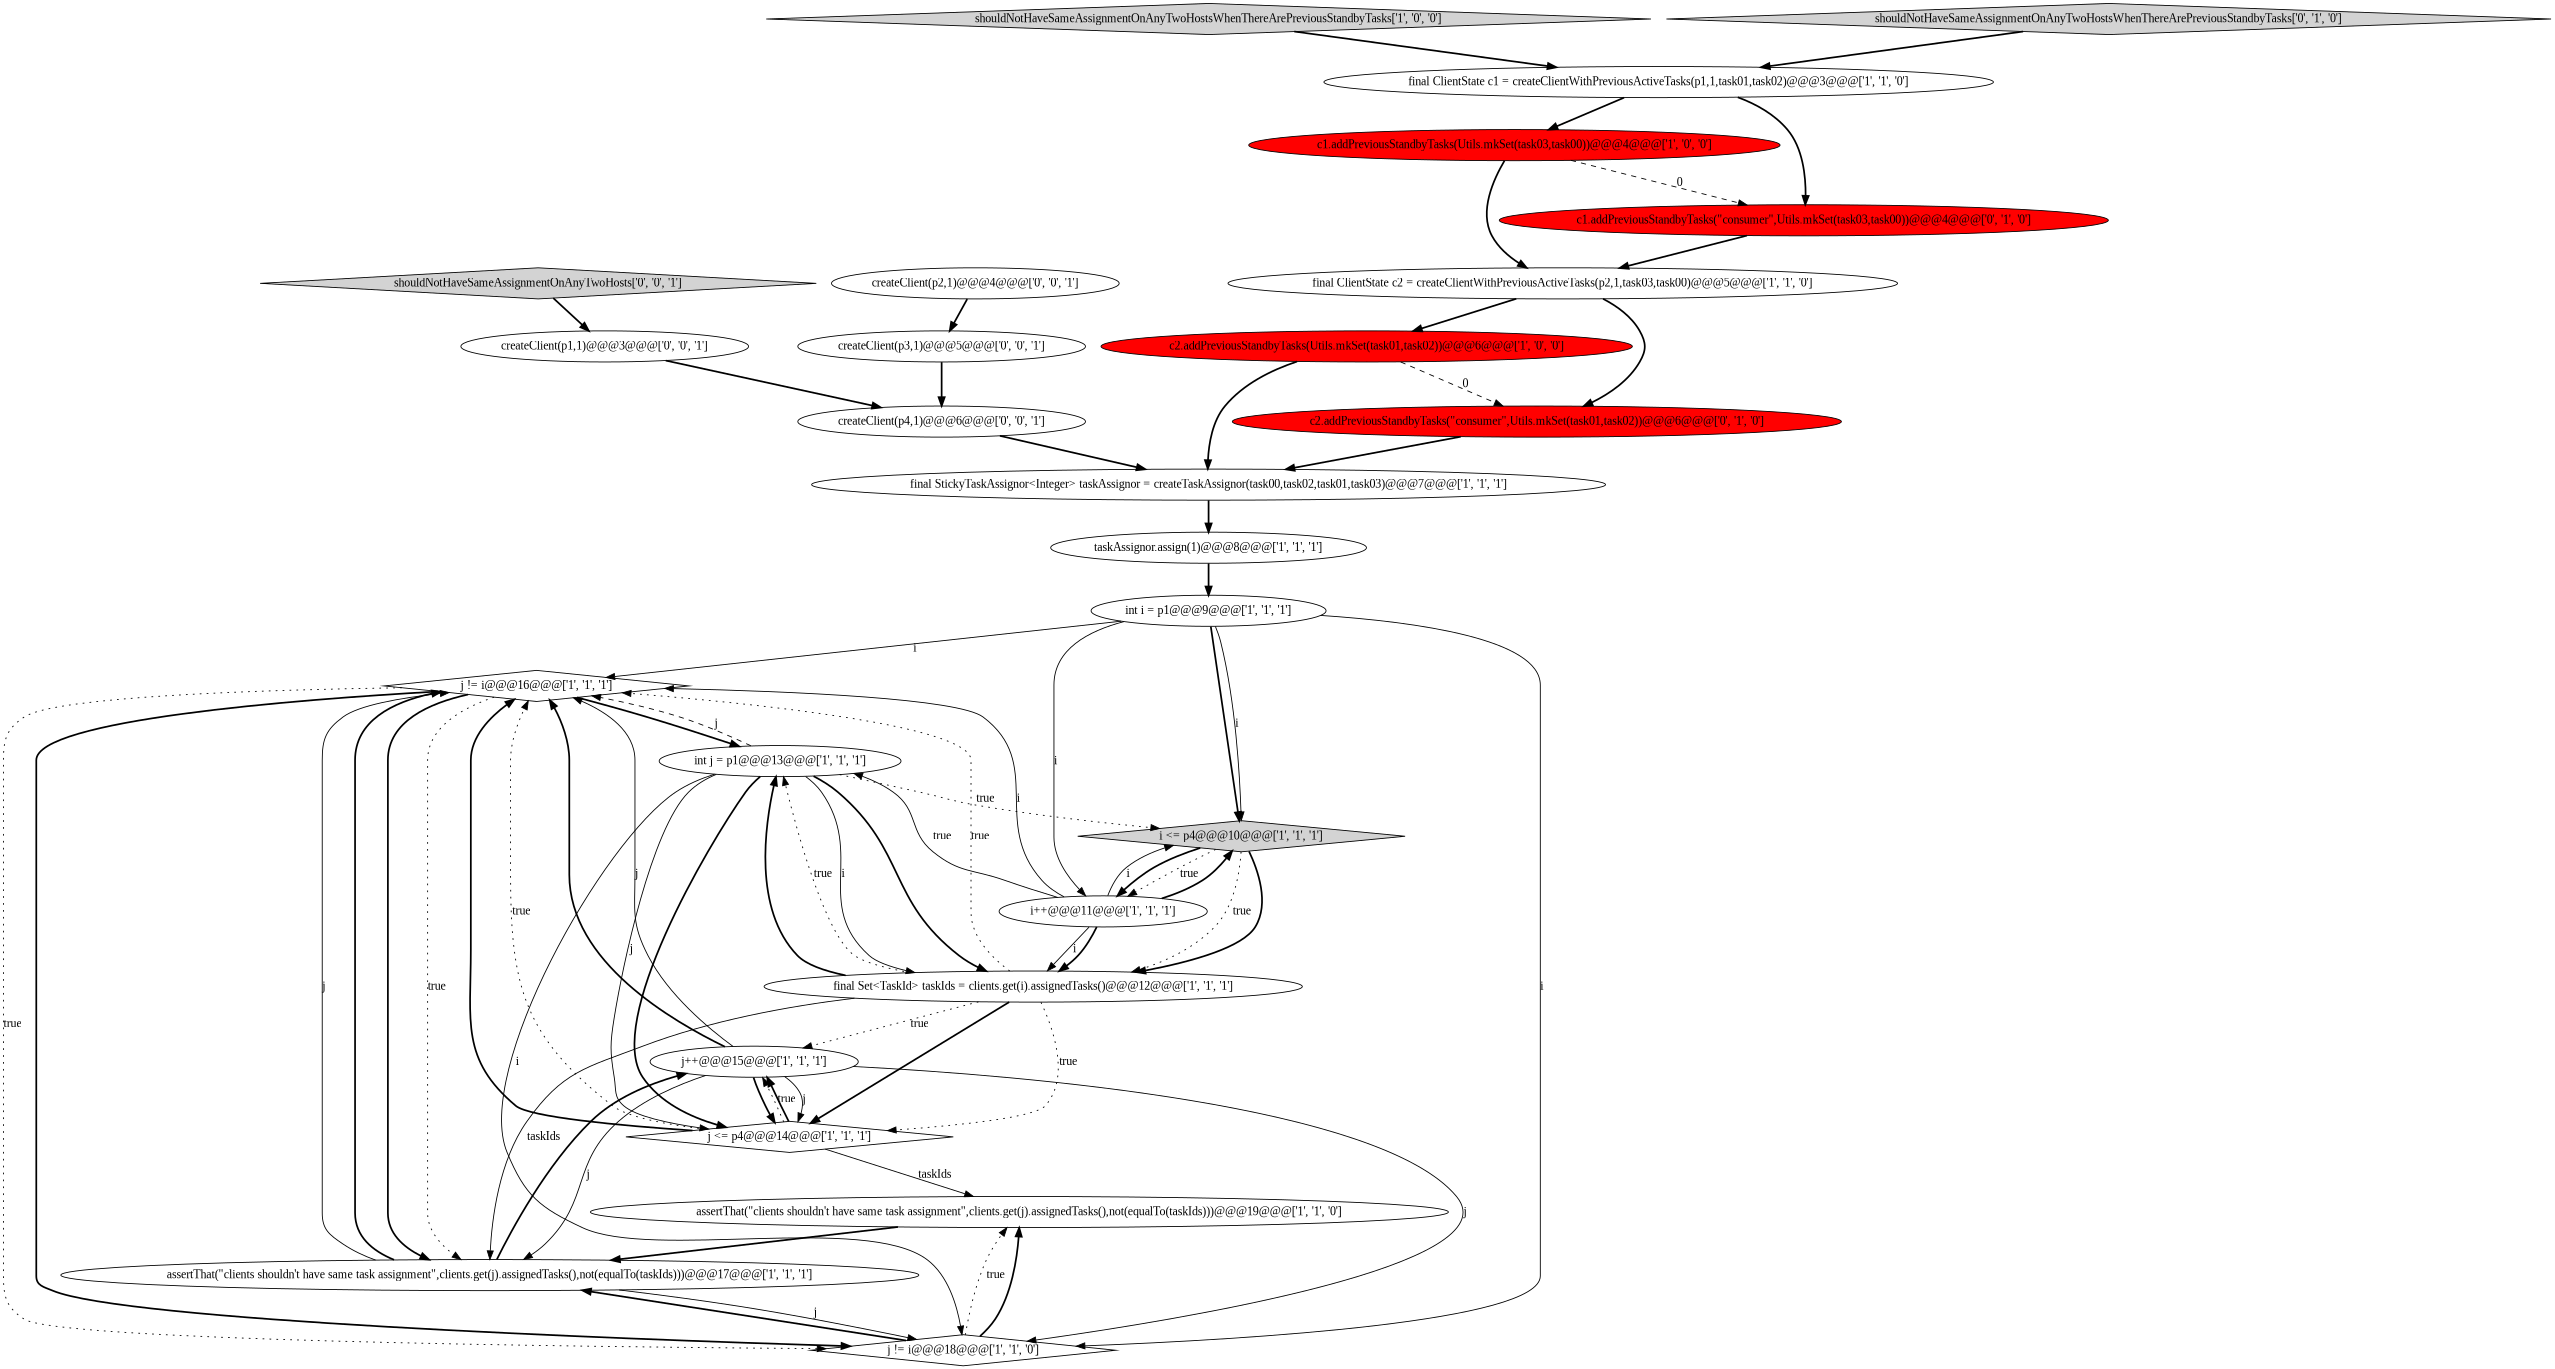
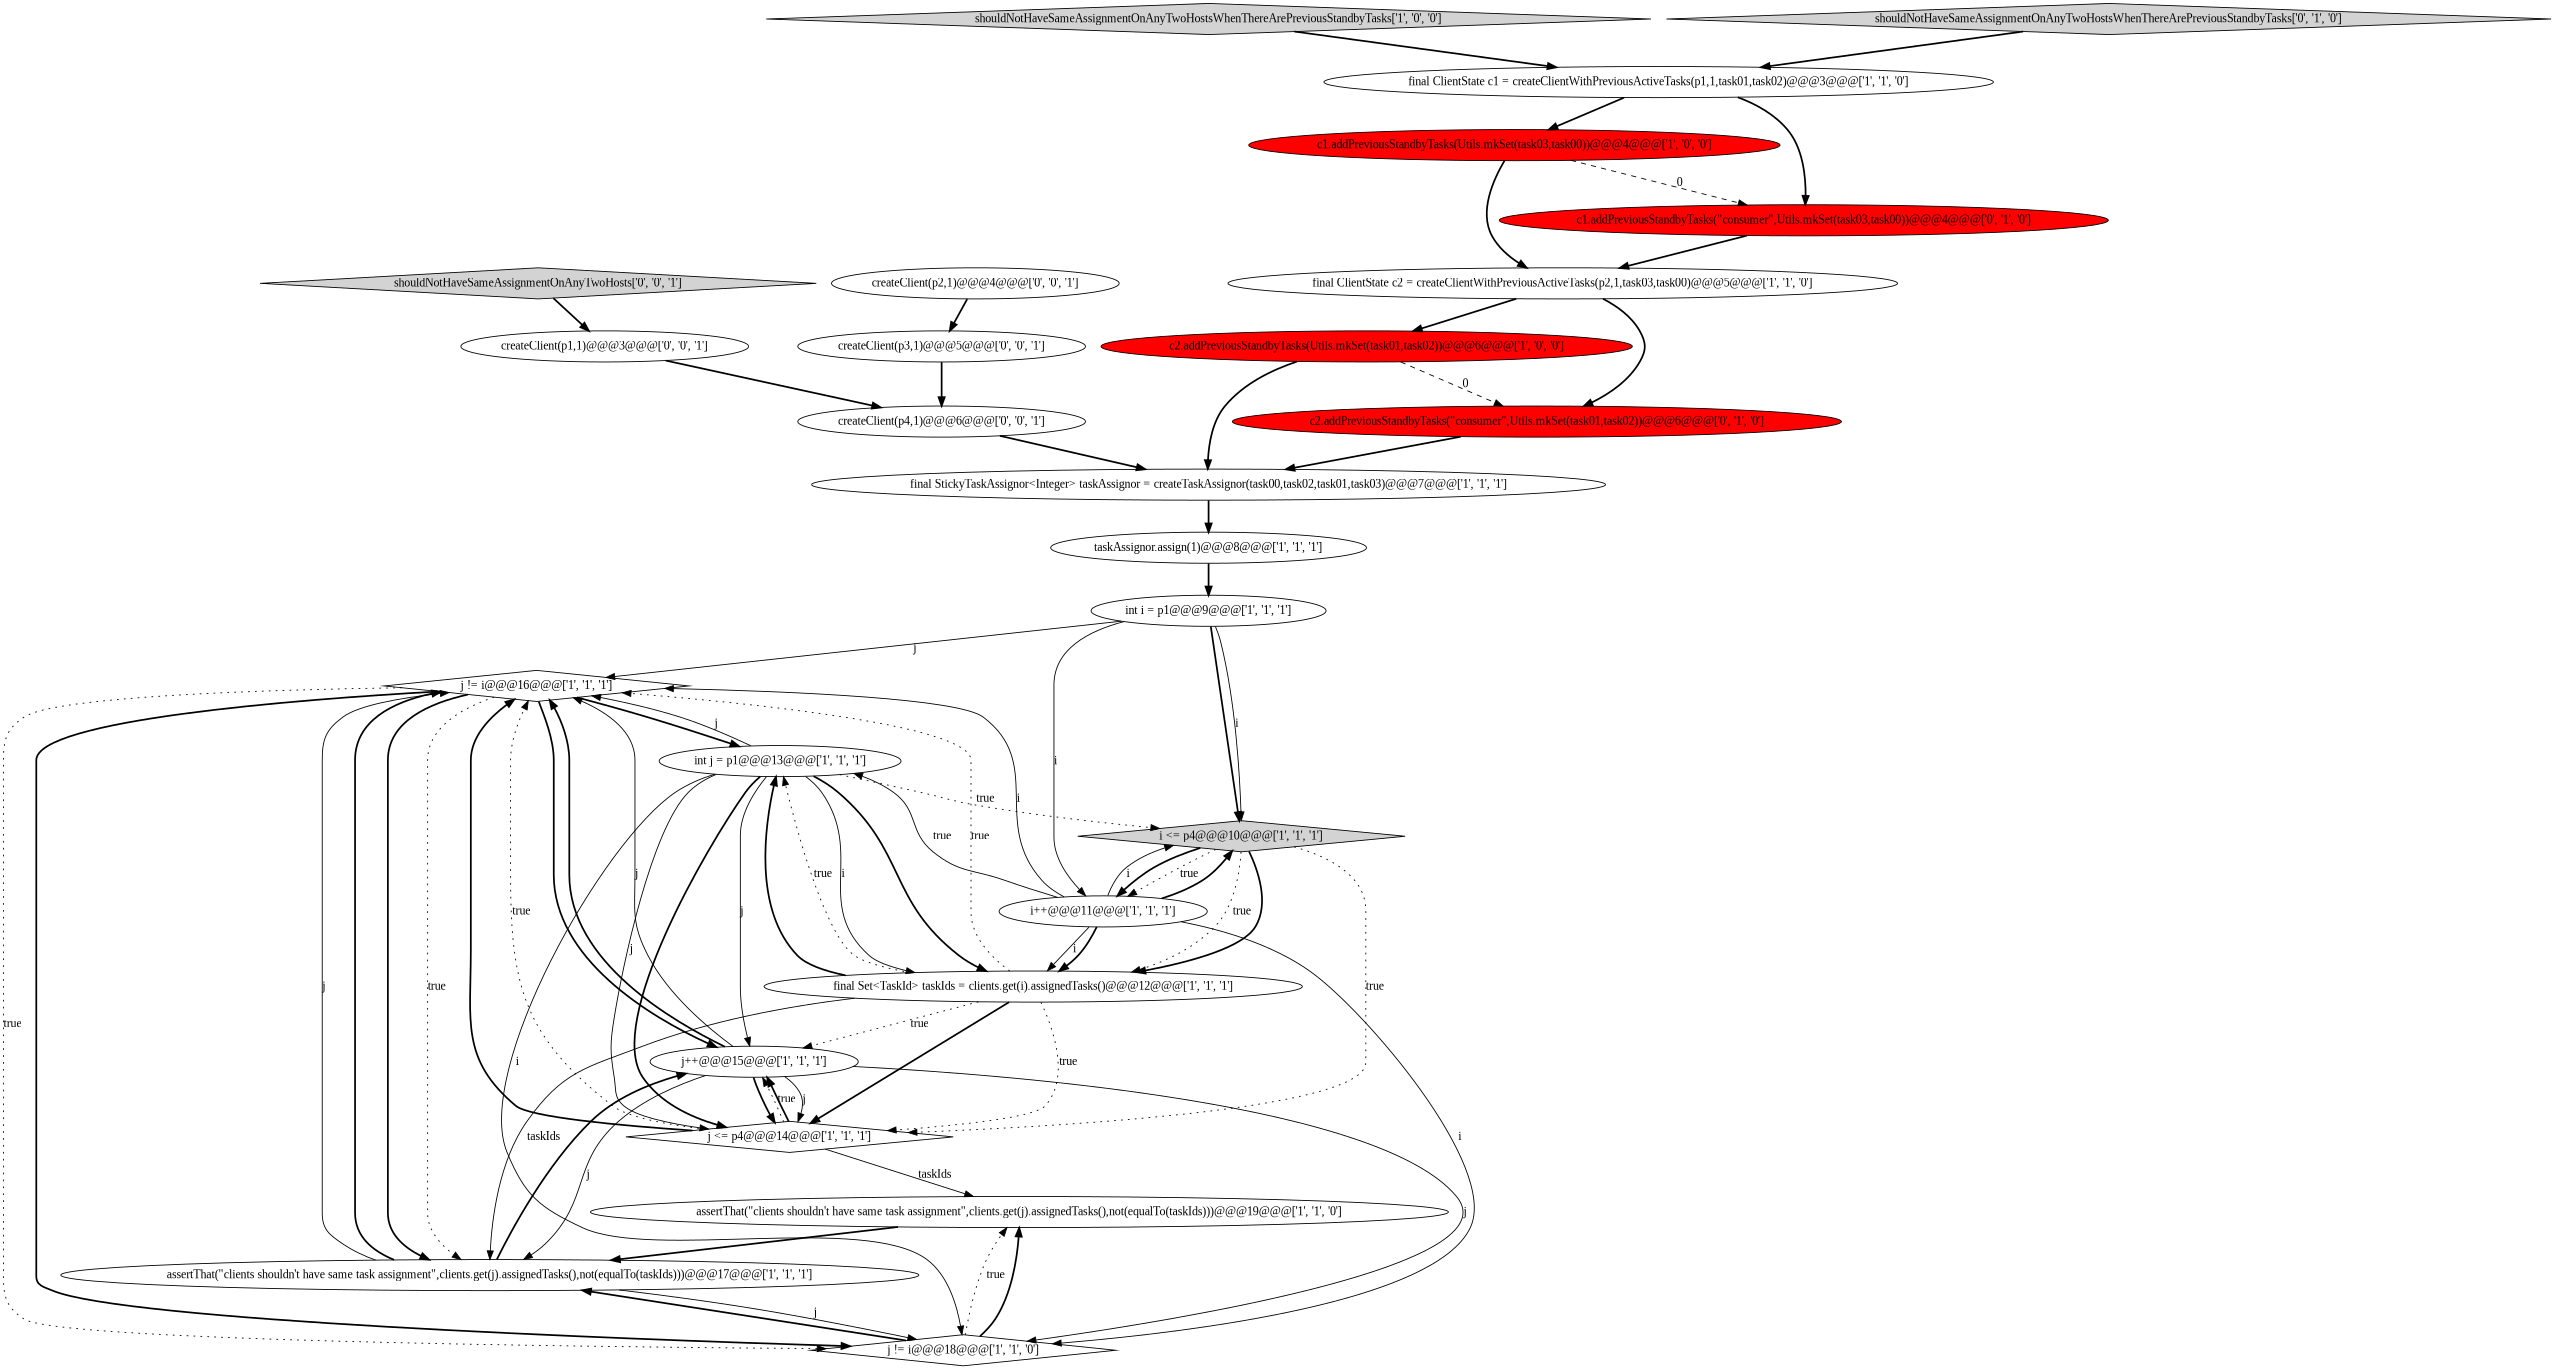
edge "int i = p1@@@9@@@['1', '1', '1']" -> "j != i@@@16@@@['1', '1', '1']": label "i" -> "j"
edge "int j = p1@@@13@@@['1', '1', '1']" -> "j != i@@@16@@@['1', '1', '1']": style dashed -> solid
edge "int j = p1@@@13@@@['1', '1', '1']" -> "j++@@@15@@@['1', '1', '1']": added, label "j"
edge "j != i@@@16@@@['1', '1', '1']" -> "j++@@@15@@@['1', '1', '1']": added
edge "int i = p1@@@9@@@['1', '1', '1']" -> "j != i@@@18@@@['1', '1', '0']": now "i++@@@11@@@['1', '1', '1']" -> "j != i@@@18@@@['1', '1', '0']"
edge "i <= p4@@@10@@@['1', '1', '1']" -> "j <= p4@@@14@@@['1', '1', '1']": added, label "true"
